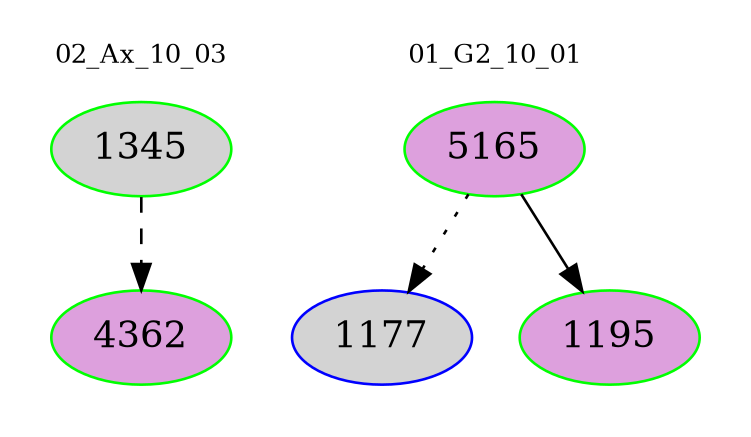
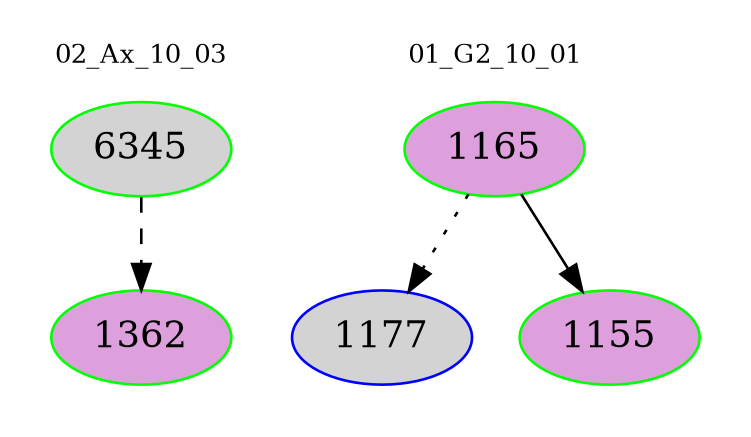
node "1345": label "1345" -> "6345"
node "5165": label "5165" -> "1165"
node "4362": label "4362" -> "1362"
node "1195": label "1195" -> "1155"
